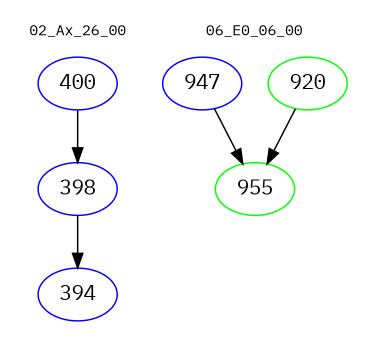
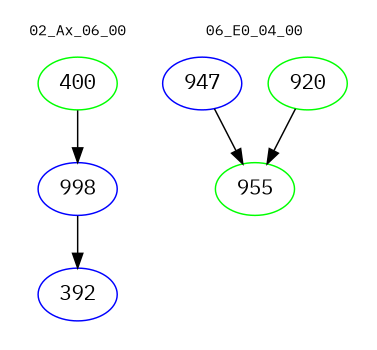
cluster "02_Ax_26_00": label "02_Ax_26_00" -> "02_Ax_06_00"
cluster "06_E0_06_00": label "06_E0_06_00" -> "06_E0_04_00"
node "400": color blue -> green
node "398": label "398" -> "998"
node "394": label "394" -> "392"
